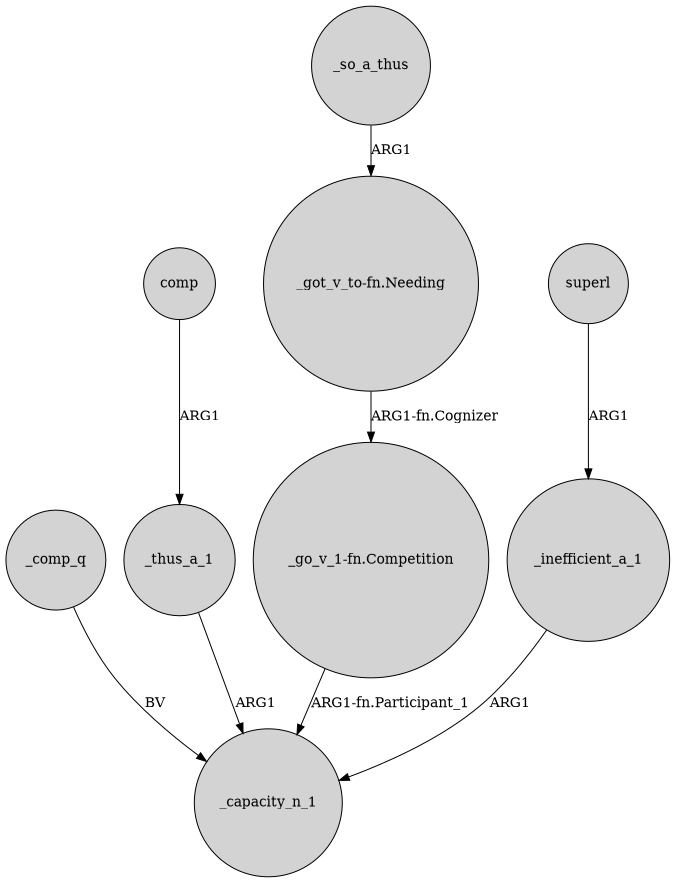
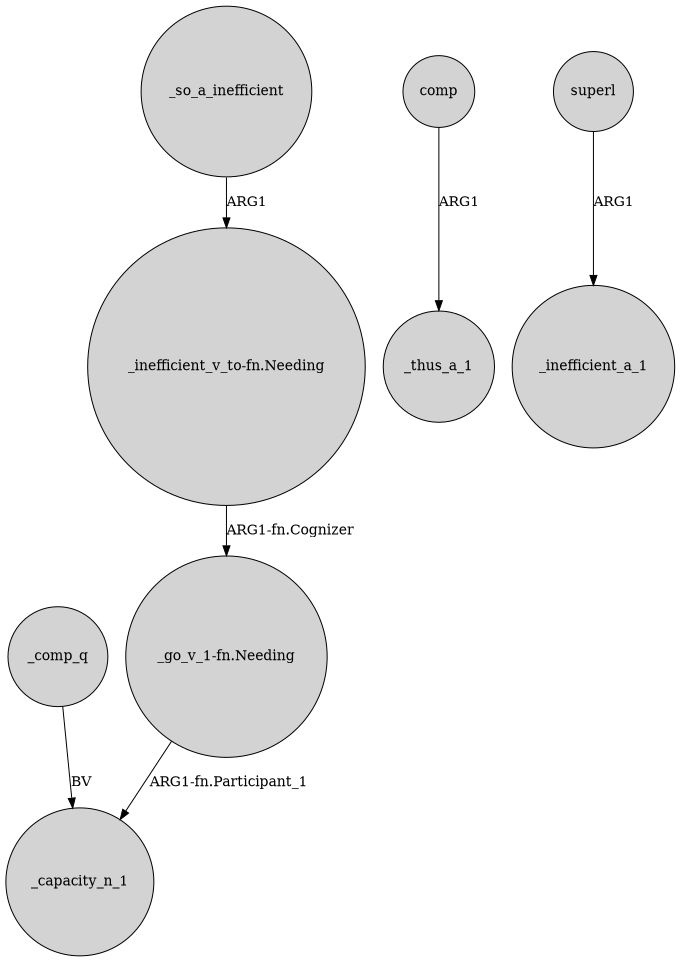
node "_so_a_thus": label "_so_a_thus" -> "_so_a_inefficient"
node "_got_v_to-fn.Needing": label "_got_v_to-fn.Needing" -> "_inefficient_v_to-fn.Needing"
node "_go_v_1-fn.Competition": label "_go_v_1-fn.Competition" -> "_go_v_1-fn.Needing"
edge "_thus_a_1" -> "_capacity_n_1": removed, label "ARG1"
edge "_inefficient_a_1" -> "_capacity_n_1": removed, label "ARG1"
